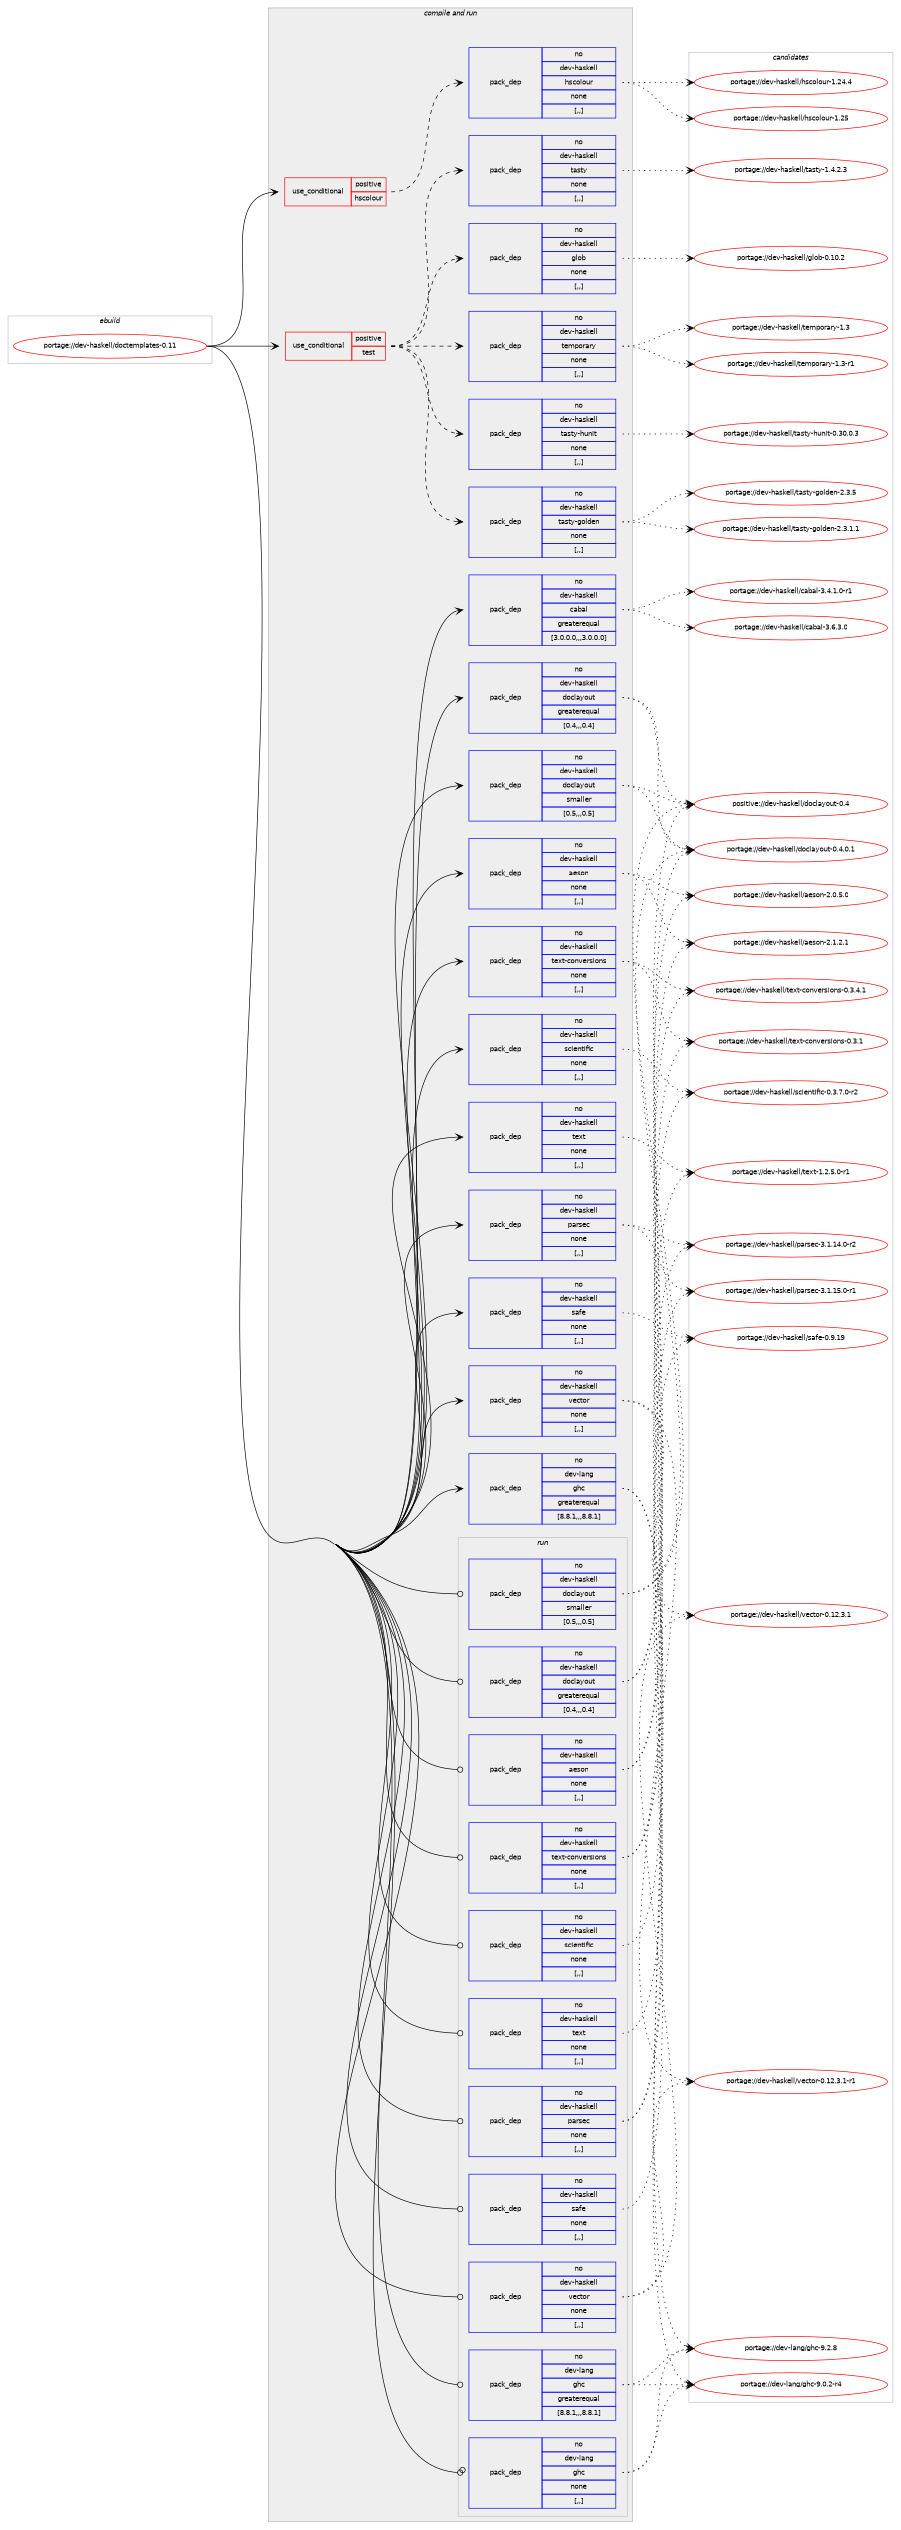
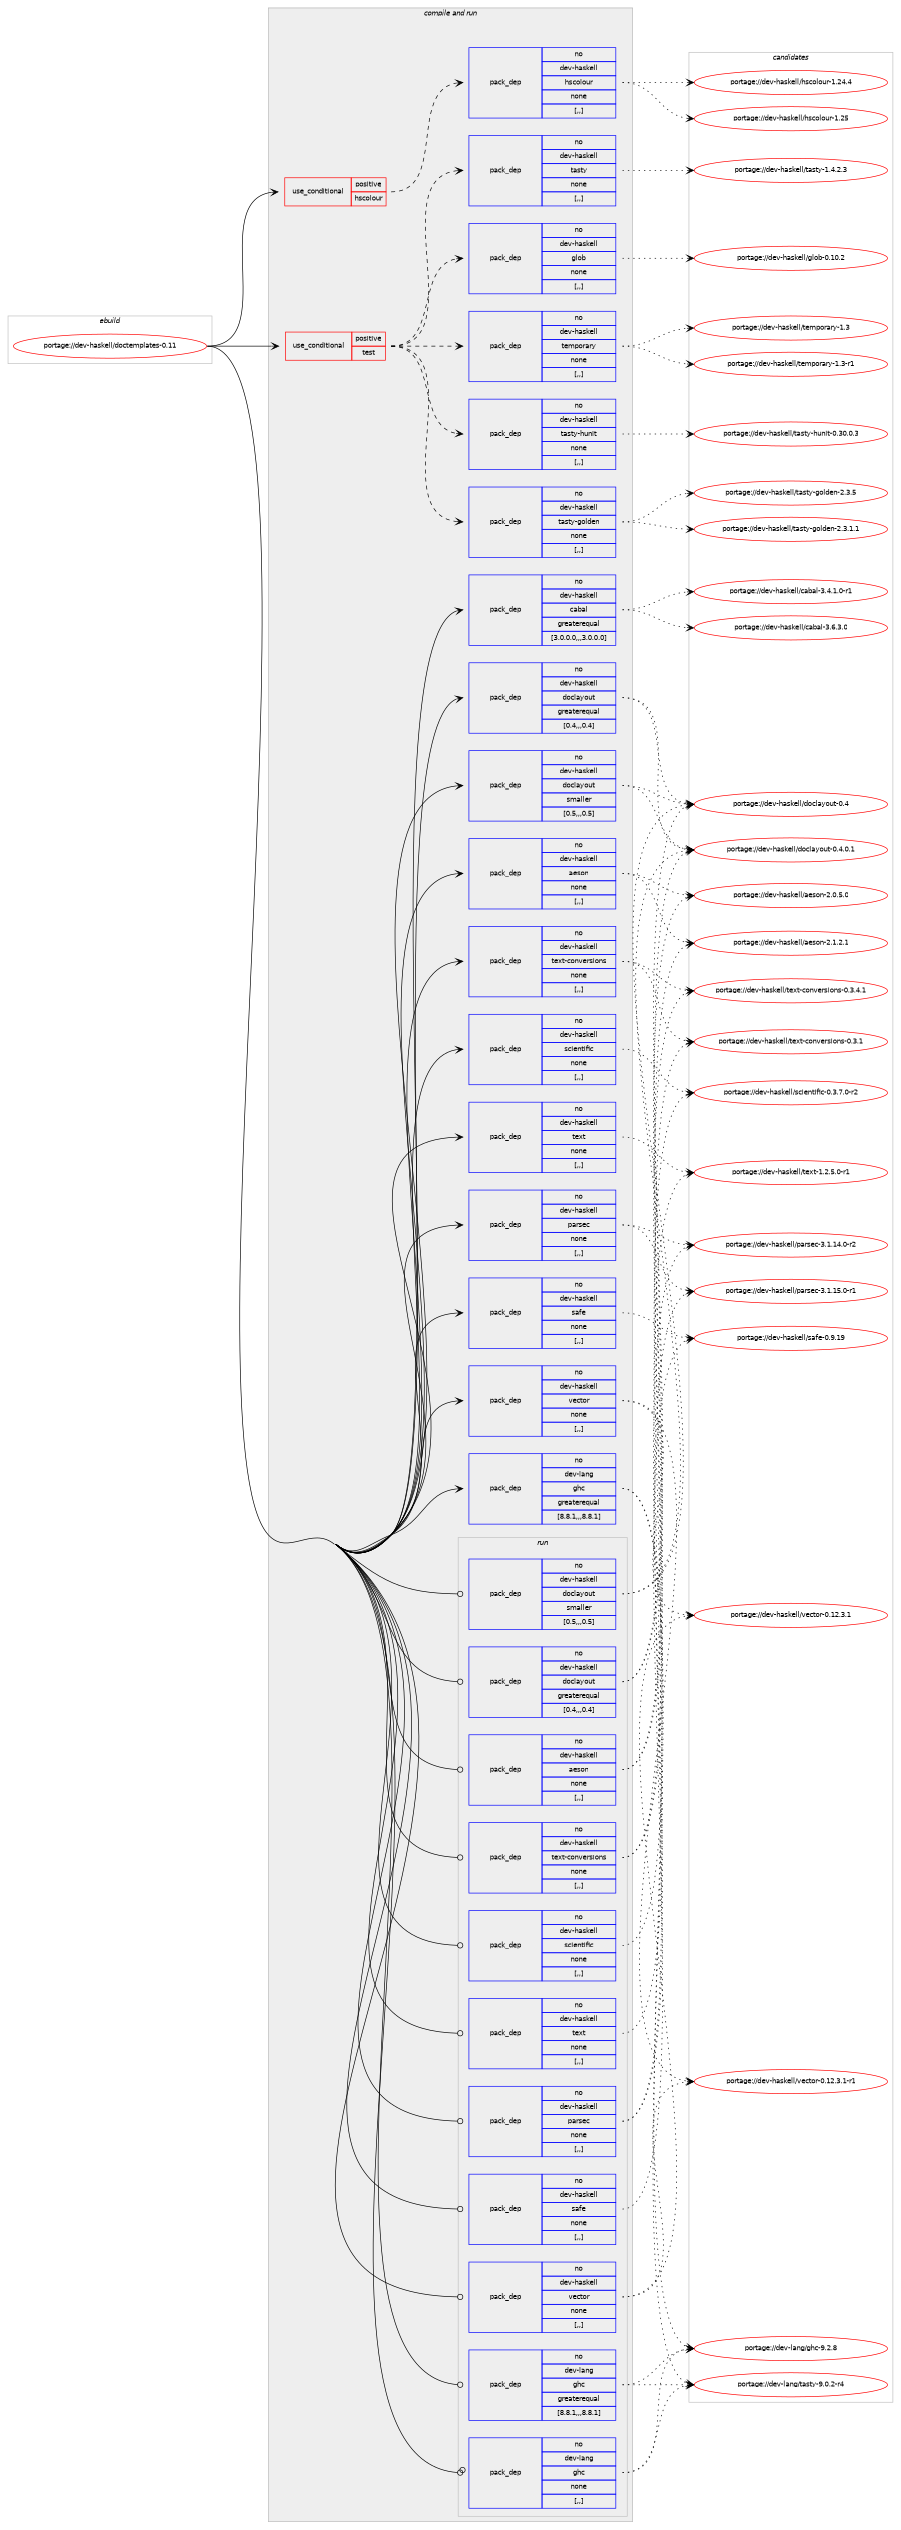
node "positive://dev-haskell/doclayout-0.4": label "positive://dev-haskell/doclayout-0.4" -> "portage://dev-haskell/doclayout-0.4"
node "portage://dev-lang/ghc-9.0.2-r4": label "portage://dev-lang/ghc-9.0.2-r4" -> "portage://dev-lang/tasty-9.0.2-r4"
